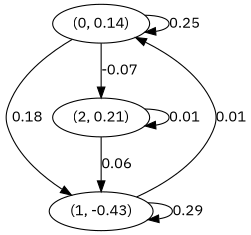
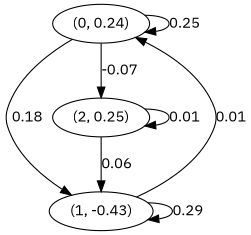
node "(0, 0.14)": label "(0, 0.14)" -> "(0, 0.24)"
node "(2, 0.21)": label "(2, 0.21)" -> "(2, 0.25)"
